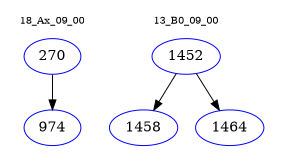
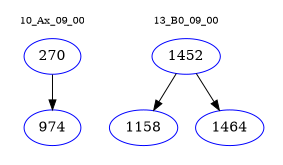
cluster "18_Ax_09_00": label "18_Ax_09_00" -> "10_Ax_09_00"
node "1458": label "1458" -> "1158"
